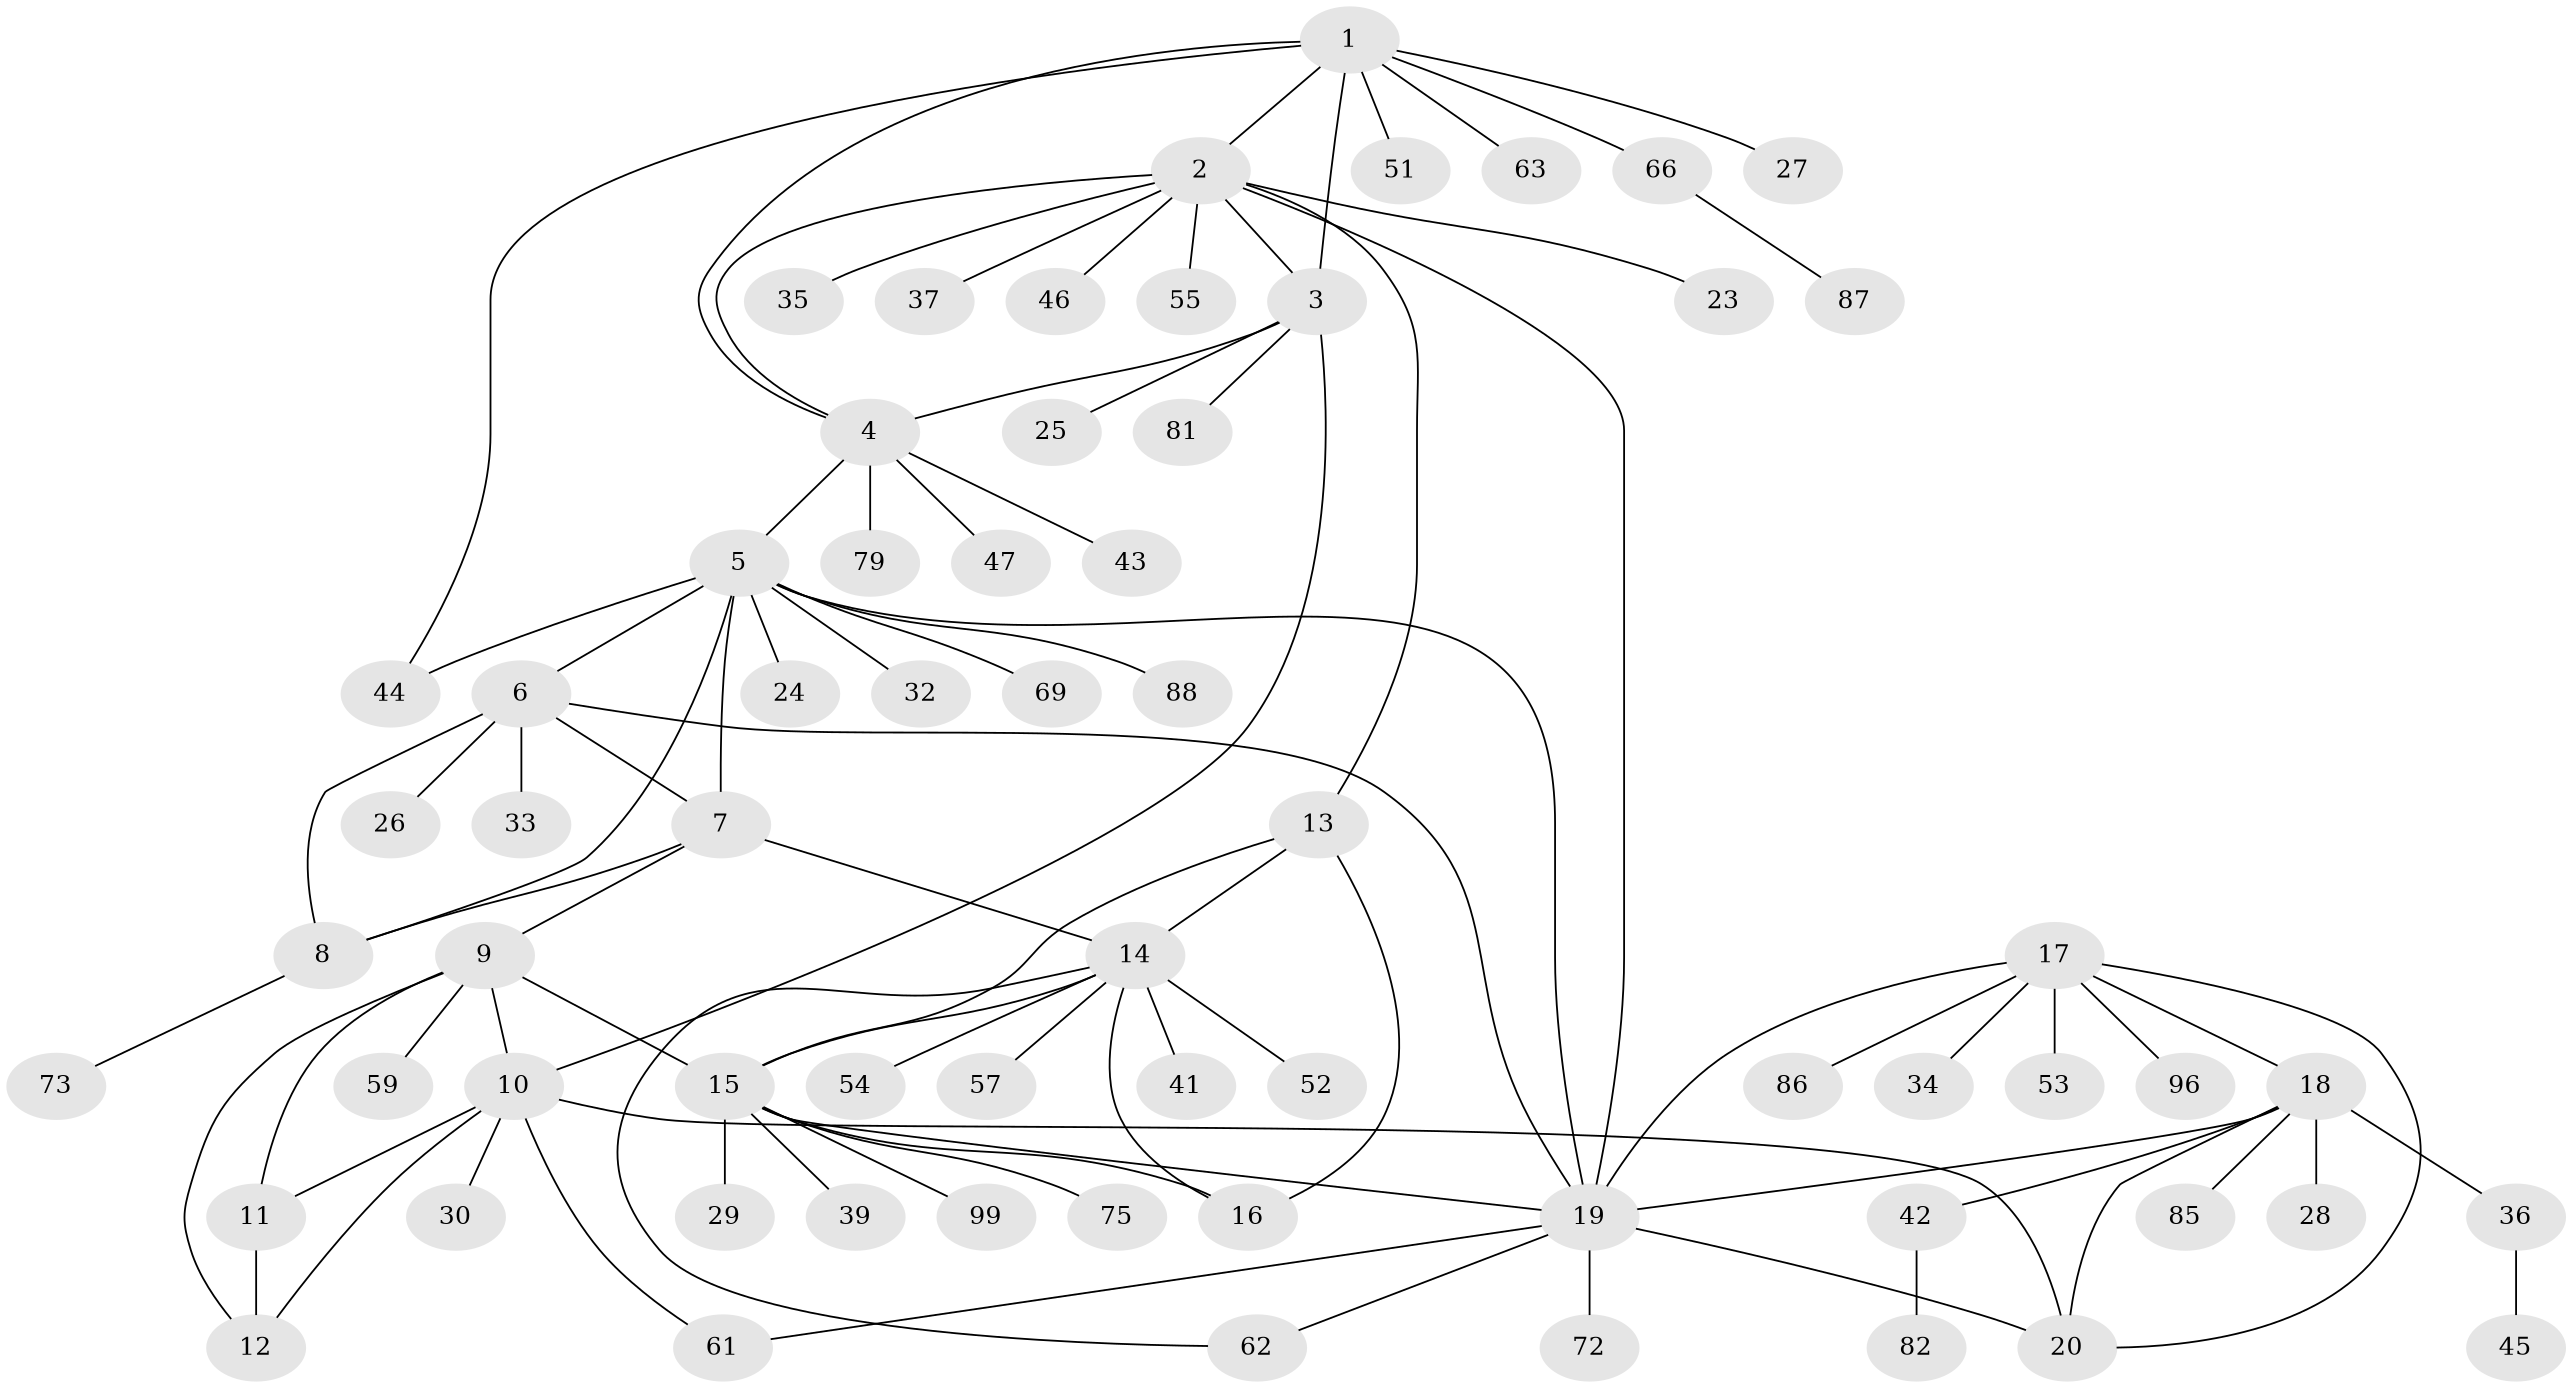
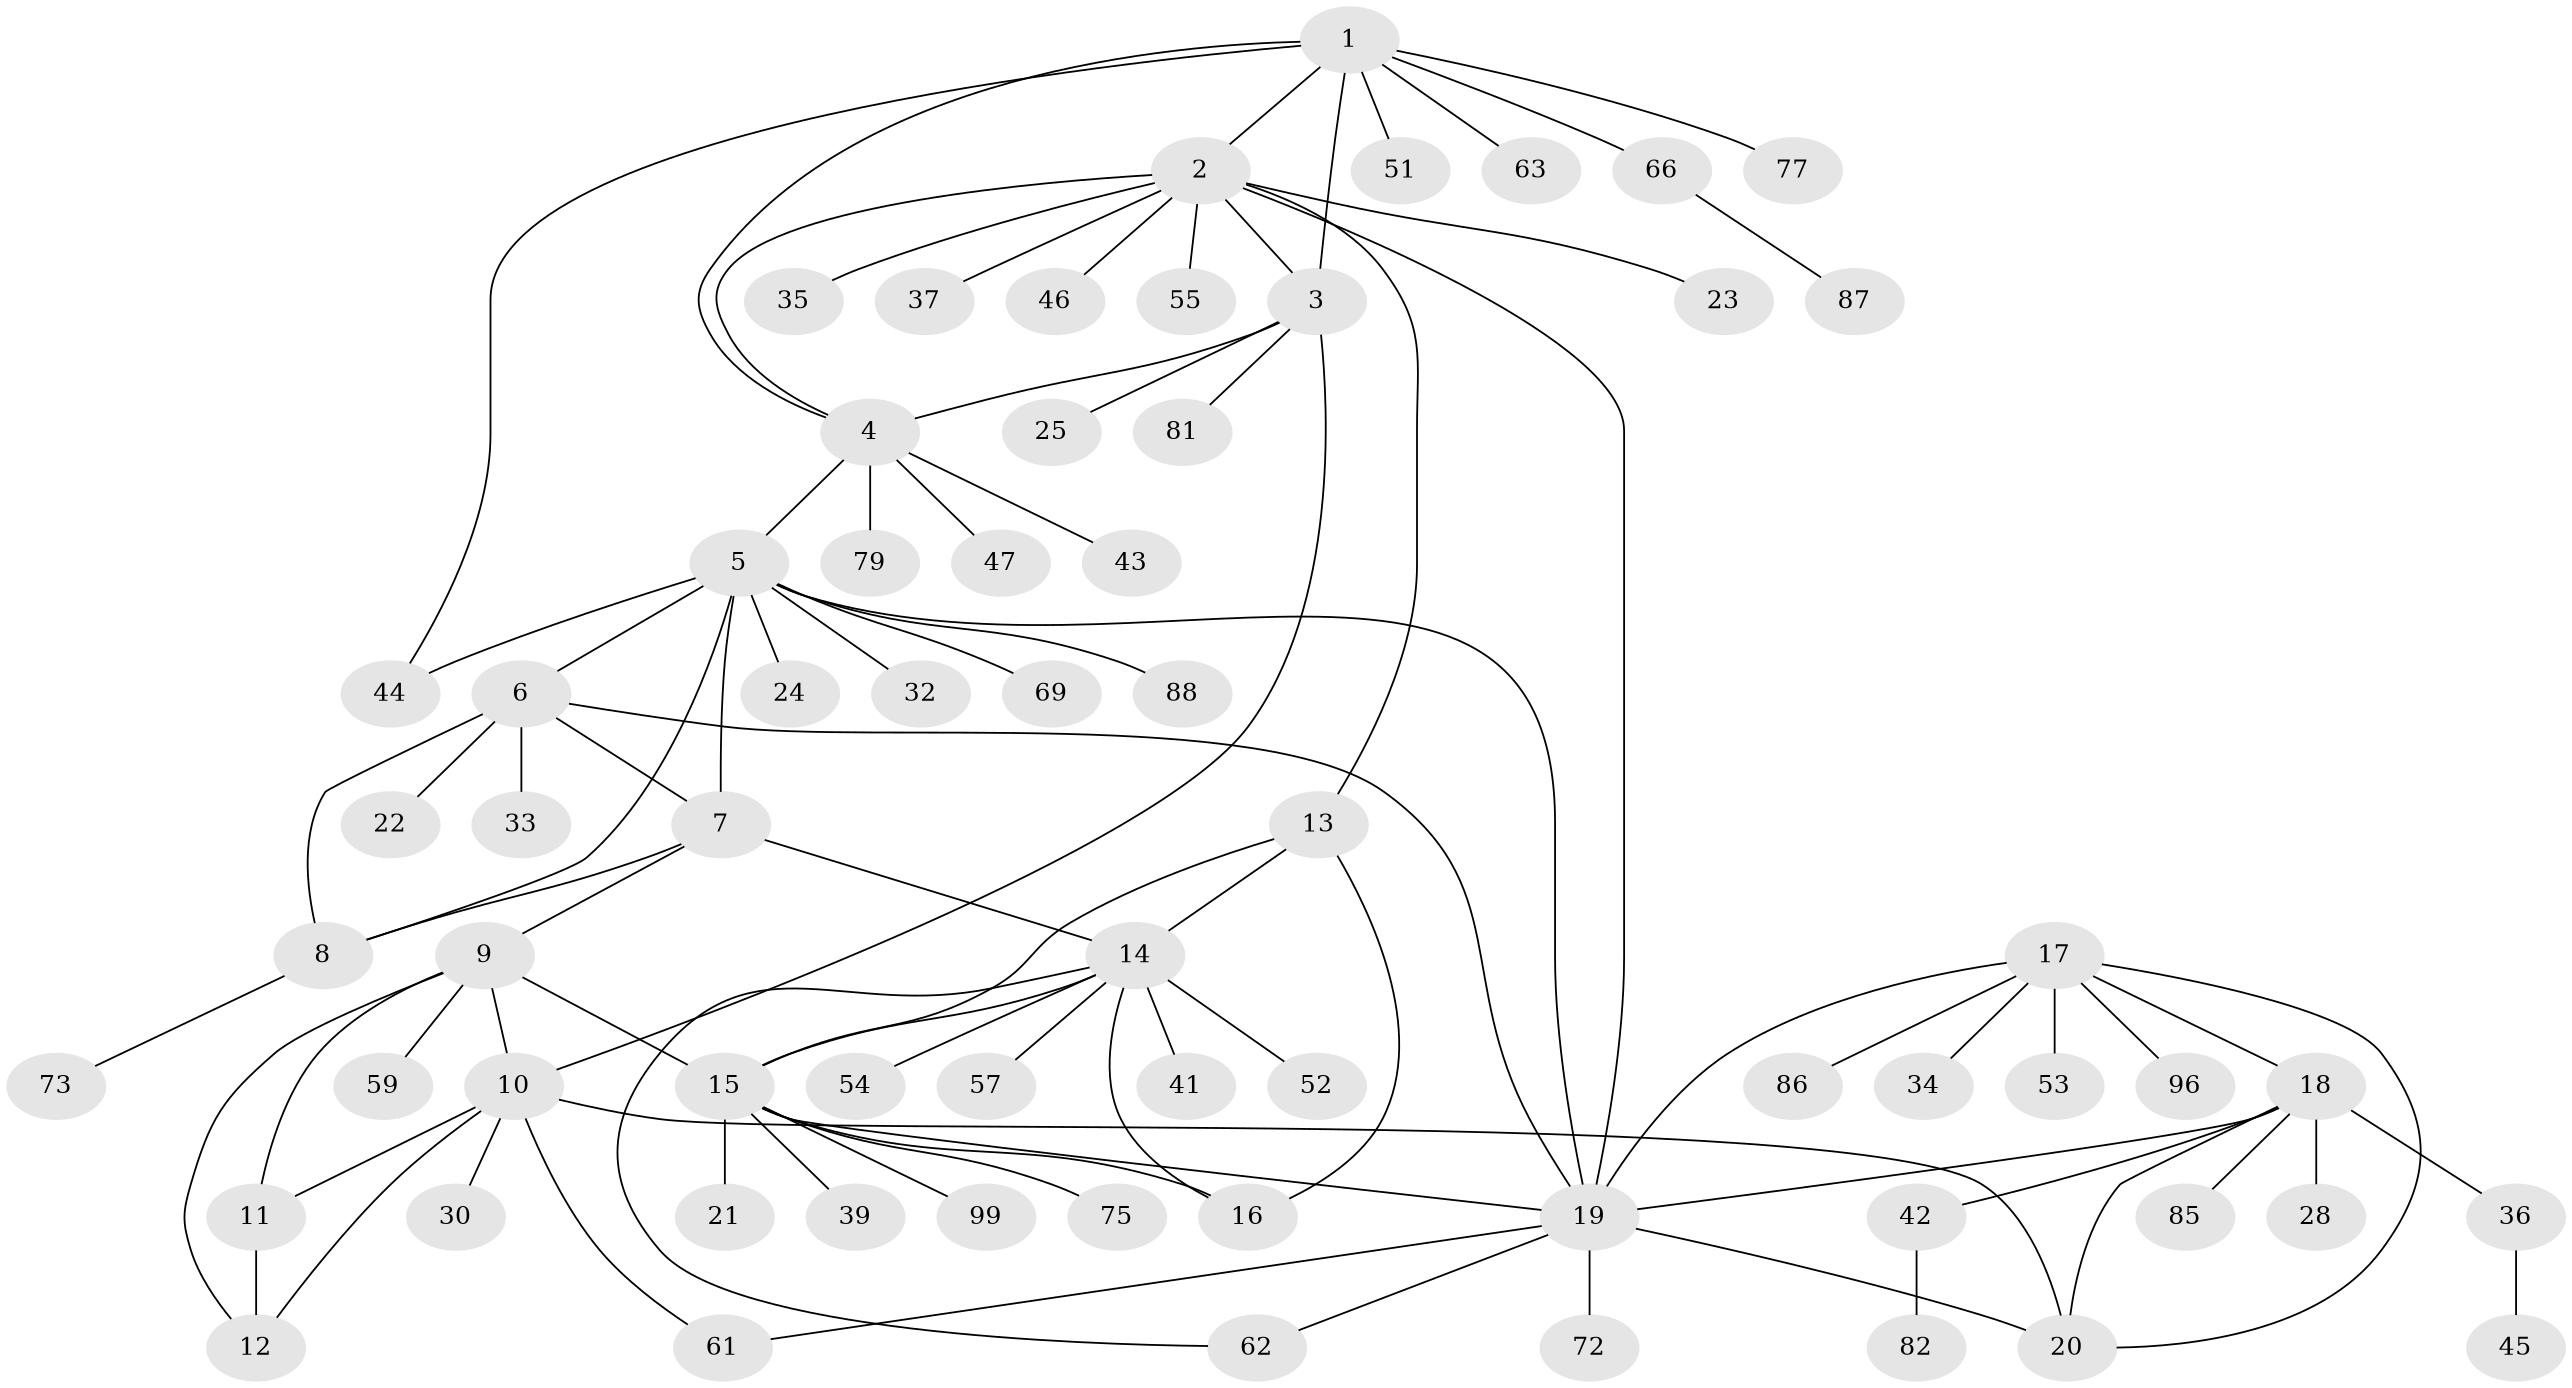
node "27": label "27" -> "77"
node "26": label "26" -> "22"
node "29": label "29" -> "21"
